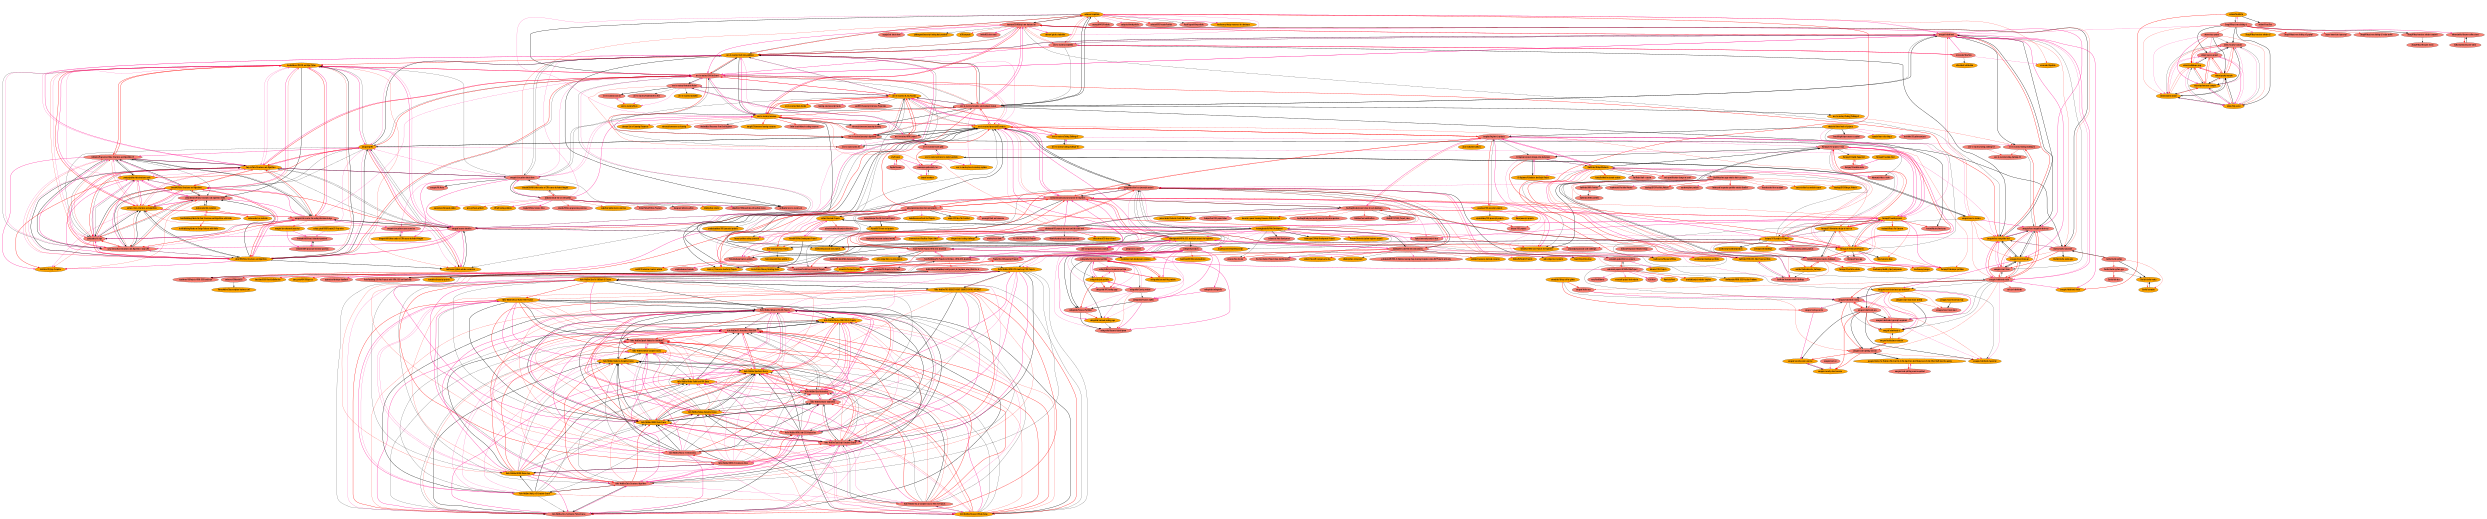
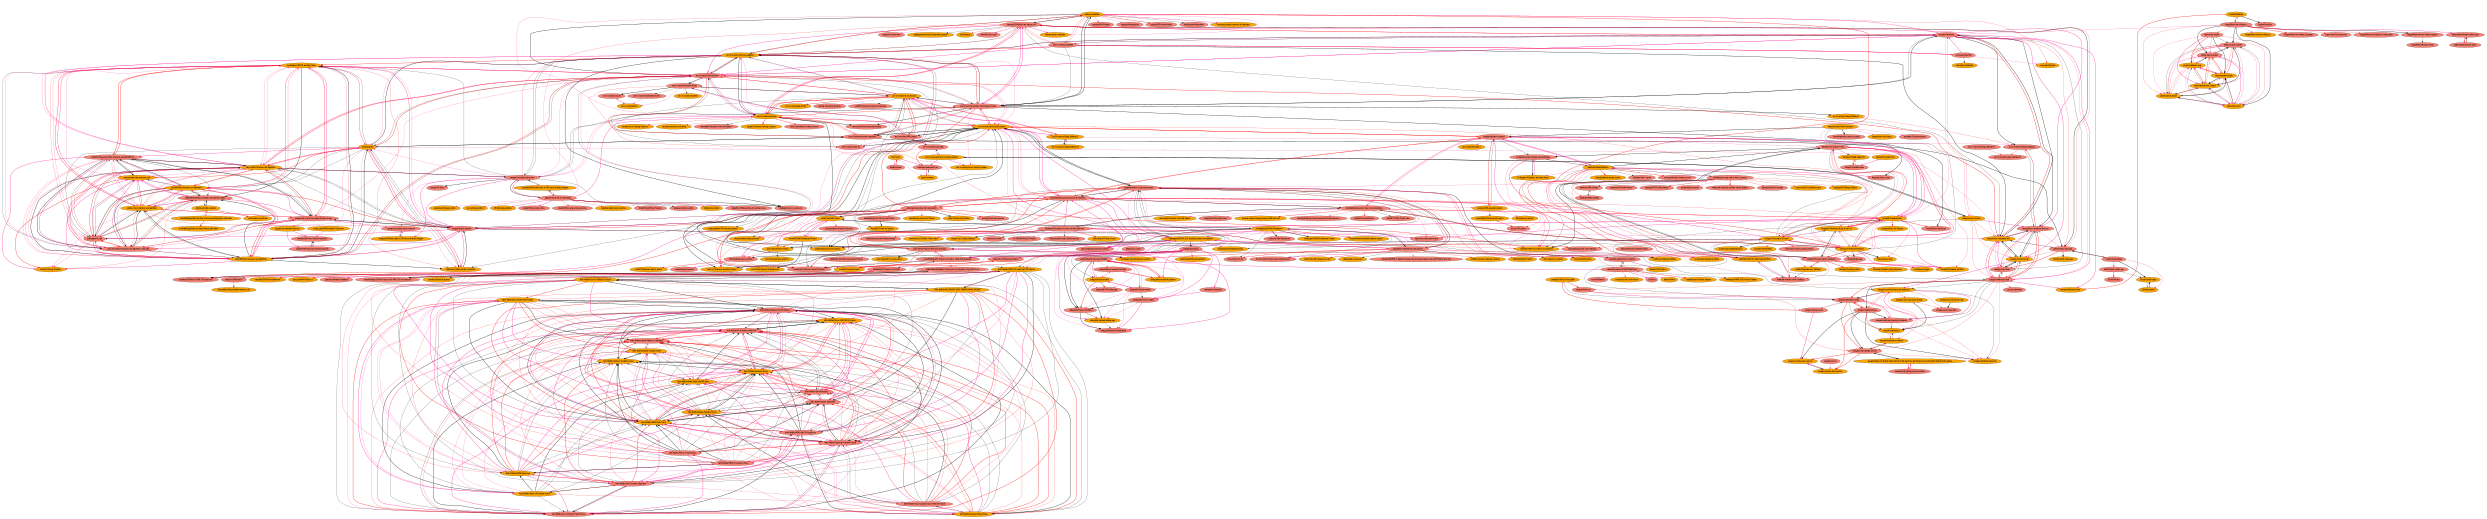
edge "strongdan/beginner-js-projects" -> "kubowania/whac-a-mole": style solid -> bold
edge "sahandghavidel/HTML-CSS-JavaScript-projects-for-beginners" -> "romeojeremiah/javascript-projects-for-beginners": removed
edge "codingstella/cool-responsive-portfolio" -> "codingstella/KFC-landing-page": removed
